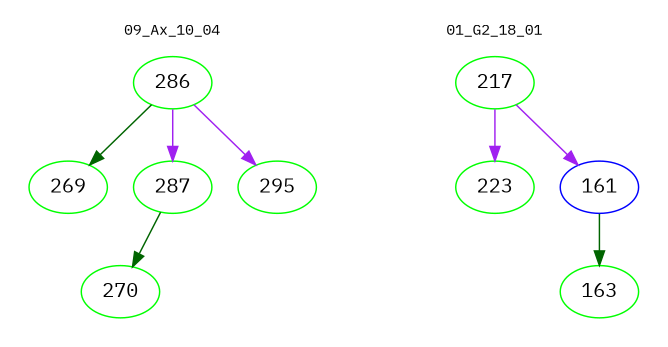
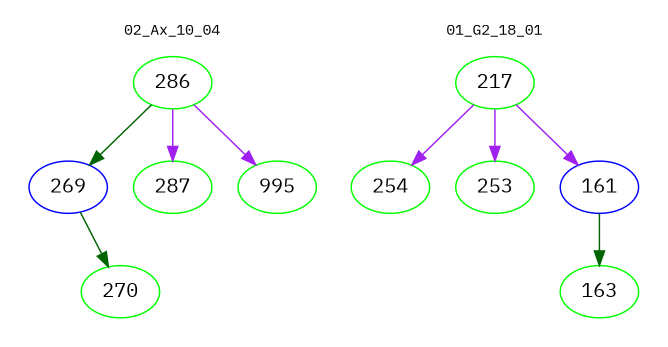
cluster "09_Ax_10_04": label "09_Ax_10_04" -> "02_Ax_10_04"
node "269": color green -> blue
node "295": label "295" -> "995"
node "254": added
node "223": label "223" -> "253"
edge "287" -> "270": now "269" -> "270"
